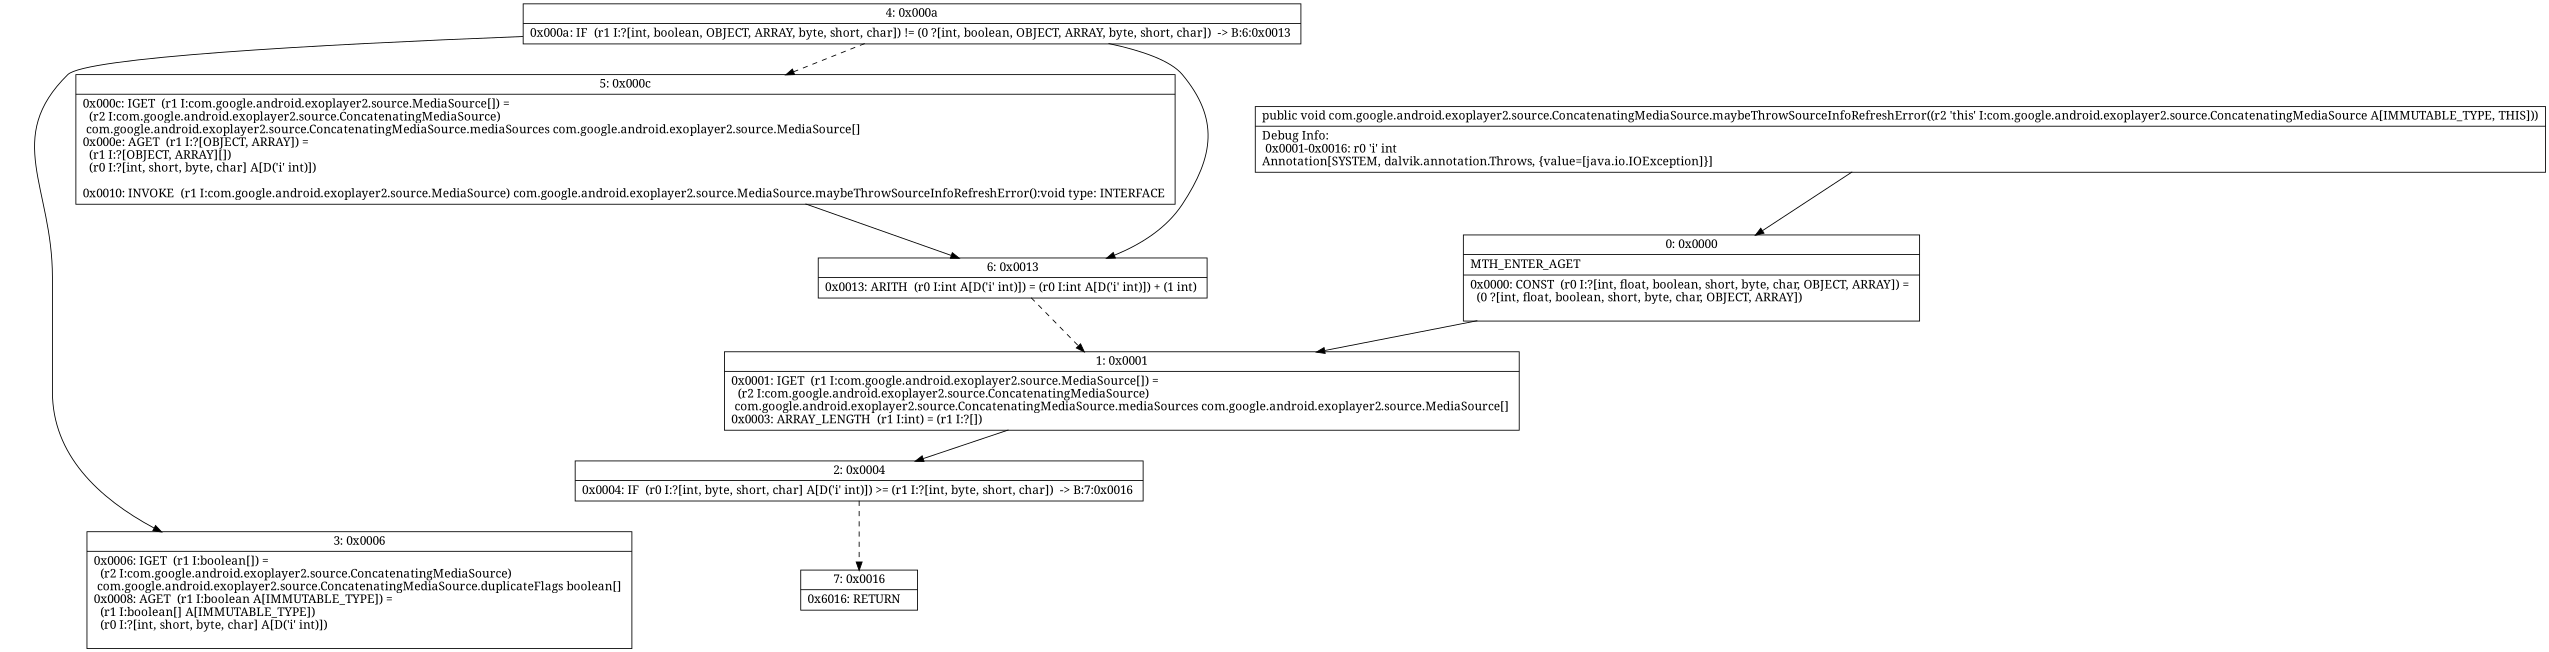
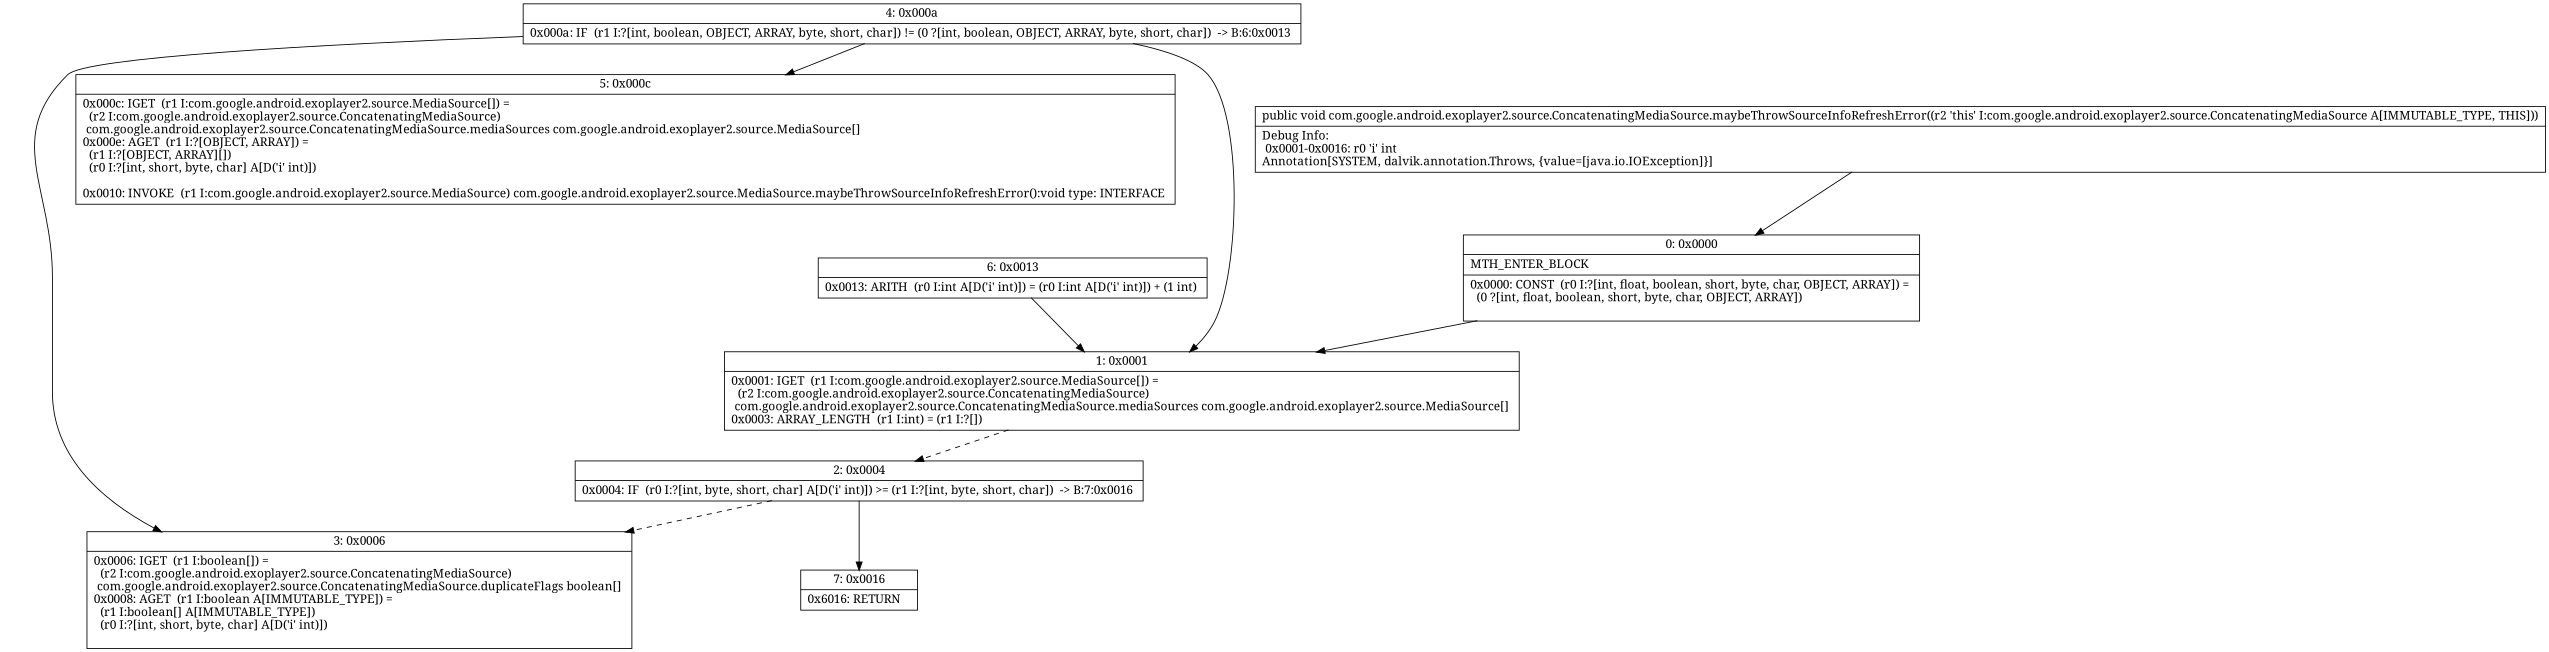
edge "4: 0x000a" -> "5: 0x000c": style dashed -> solid
edge "4: 0x000a" -> "6: 0x0013": now "4: 0x000a" -> "1: 0x0001"
edge "5: 0x000c" -> "6: 0x0013": removed
node "0: 0x0000": text "MTH_ENTER_AGET" -> "MTH_ENTER_BLOCK"
edge "6: 0x0013" -> "1: 0x0001": style dashed -> solid
edge "1: 0x0001" -> "2: 0x0004": style solid -> dashed
edge "2: 0x0004" -> "3: 0x0006": added
edge "2: 0x0004" -> "7: 0x0016": style dashed -> solid
